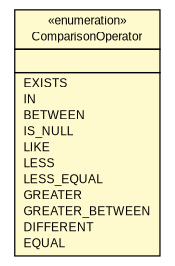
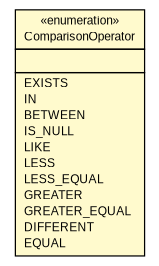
node "ComparisonOperator": text "GREATER_BETWEEN" -> "GREATER_EQUAL"
